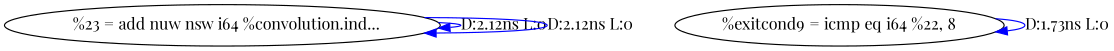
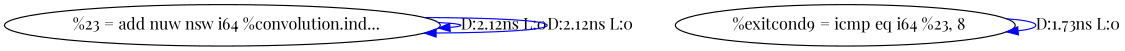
node "%exitcond9 = icmp eq i64 %22, 8": label "%exitcond9 = icmp eq i64 %22, 8" -> "%exitcond9 = icmp eq i64 %23, 8"
